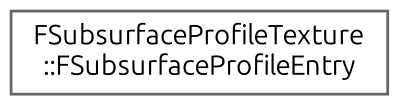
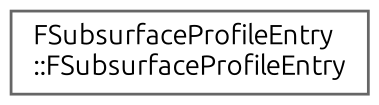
node "FSubsurfaceProfileTexture ::FSubsurfaceProfileEntry": label "FSubsurfaceProfileTexture ::FSubsurfaceProfileEntry" -> "FSubsurfaceProfileEntry ::FSubsurfaceProfileEntry"
